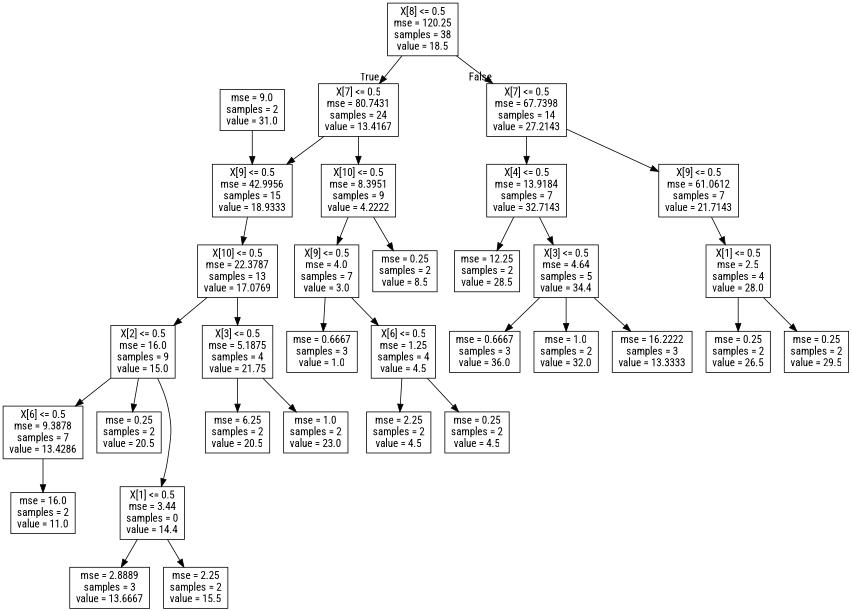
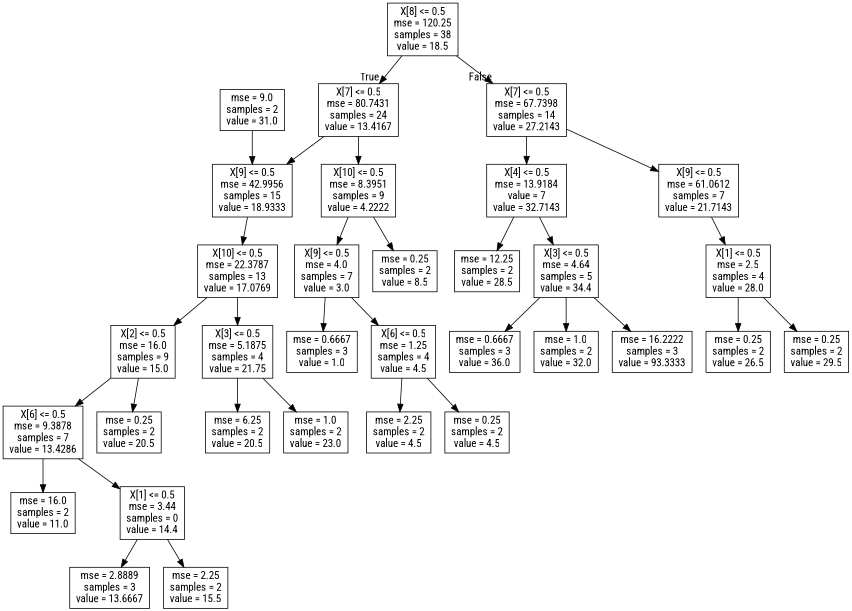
node "X[4] <= 0.5 mse = 13.9184 samples = 7 value = 32.7143": label "X[4] <= 0.5 mse = 13.9184 samples = 7 value = 32.7143" -> "X[4] <= 0.5 mse = 13.9184 value = 7 value = 32.7143"
node "mse = 16.2222 samples = 3 value = 13.3333": label "mse = 16.2222 samples = 3 value = 13.3333" -> "mse = 16.2222 samples = 3 value = 93.3333"
edge "X[2] <= 0.5 mse = 16.0 samples = 9 value = 15.0" -> "X[1] <= 0.5 mse = 3.44 samples = 0 value = 14.4": now "X[6] <= 0.5 mse = 9.3878 samples = 7 value = 13.4286" -> "X[1] <= 0.5 mse = 3.44 samples = 0 value = 14.4"
